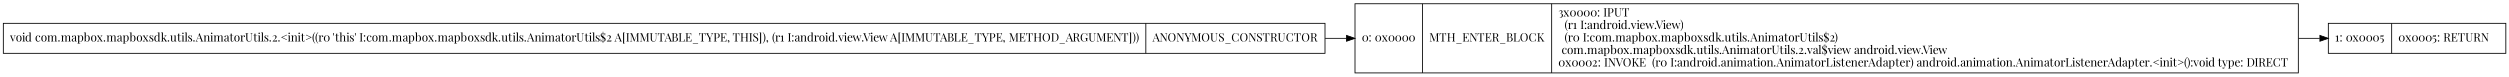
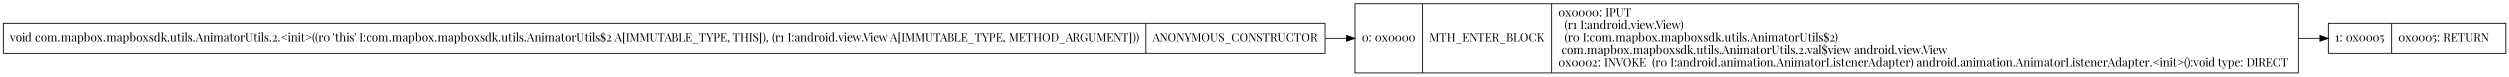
node "0: 0x0000": text "3x0000: IPUT" -> "0x0000: IPUT"
